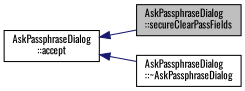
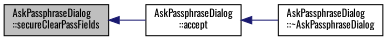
edge "AskPassphraseDialog ::secureClearPassFields" -> "AskPassphraseDialog ::accept": reversed
